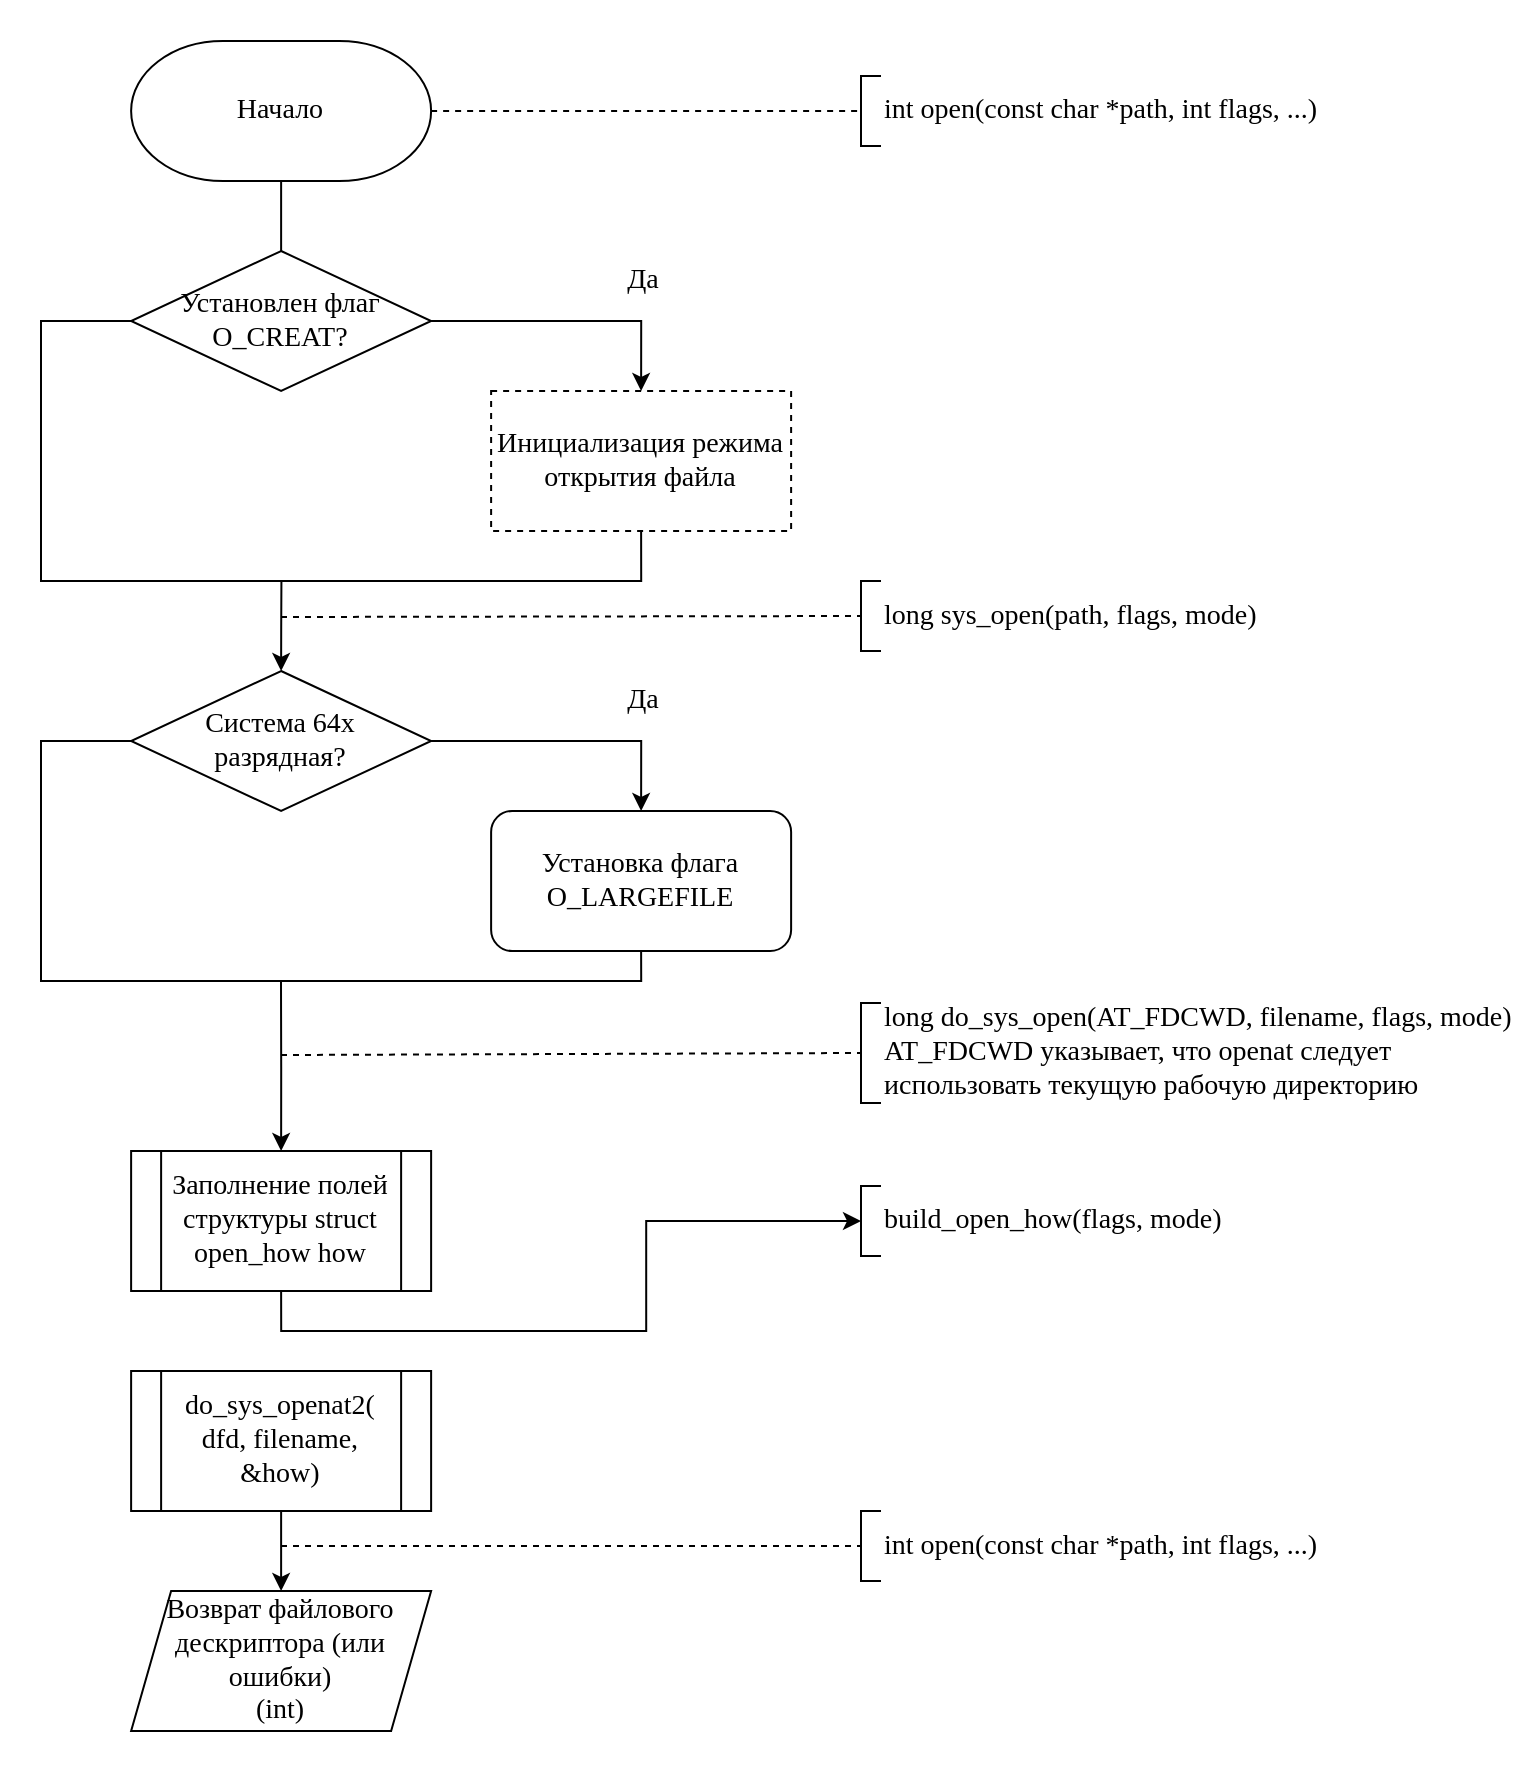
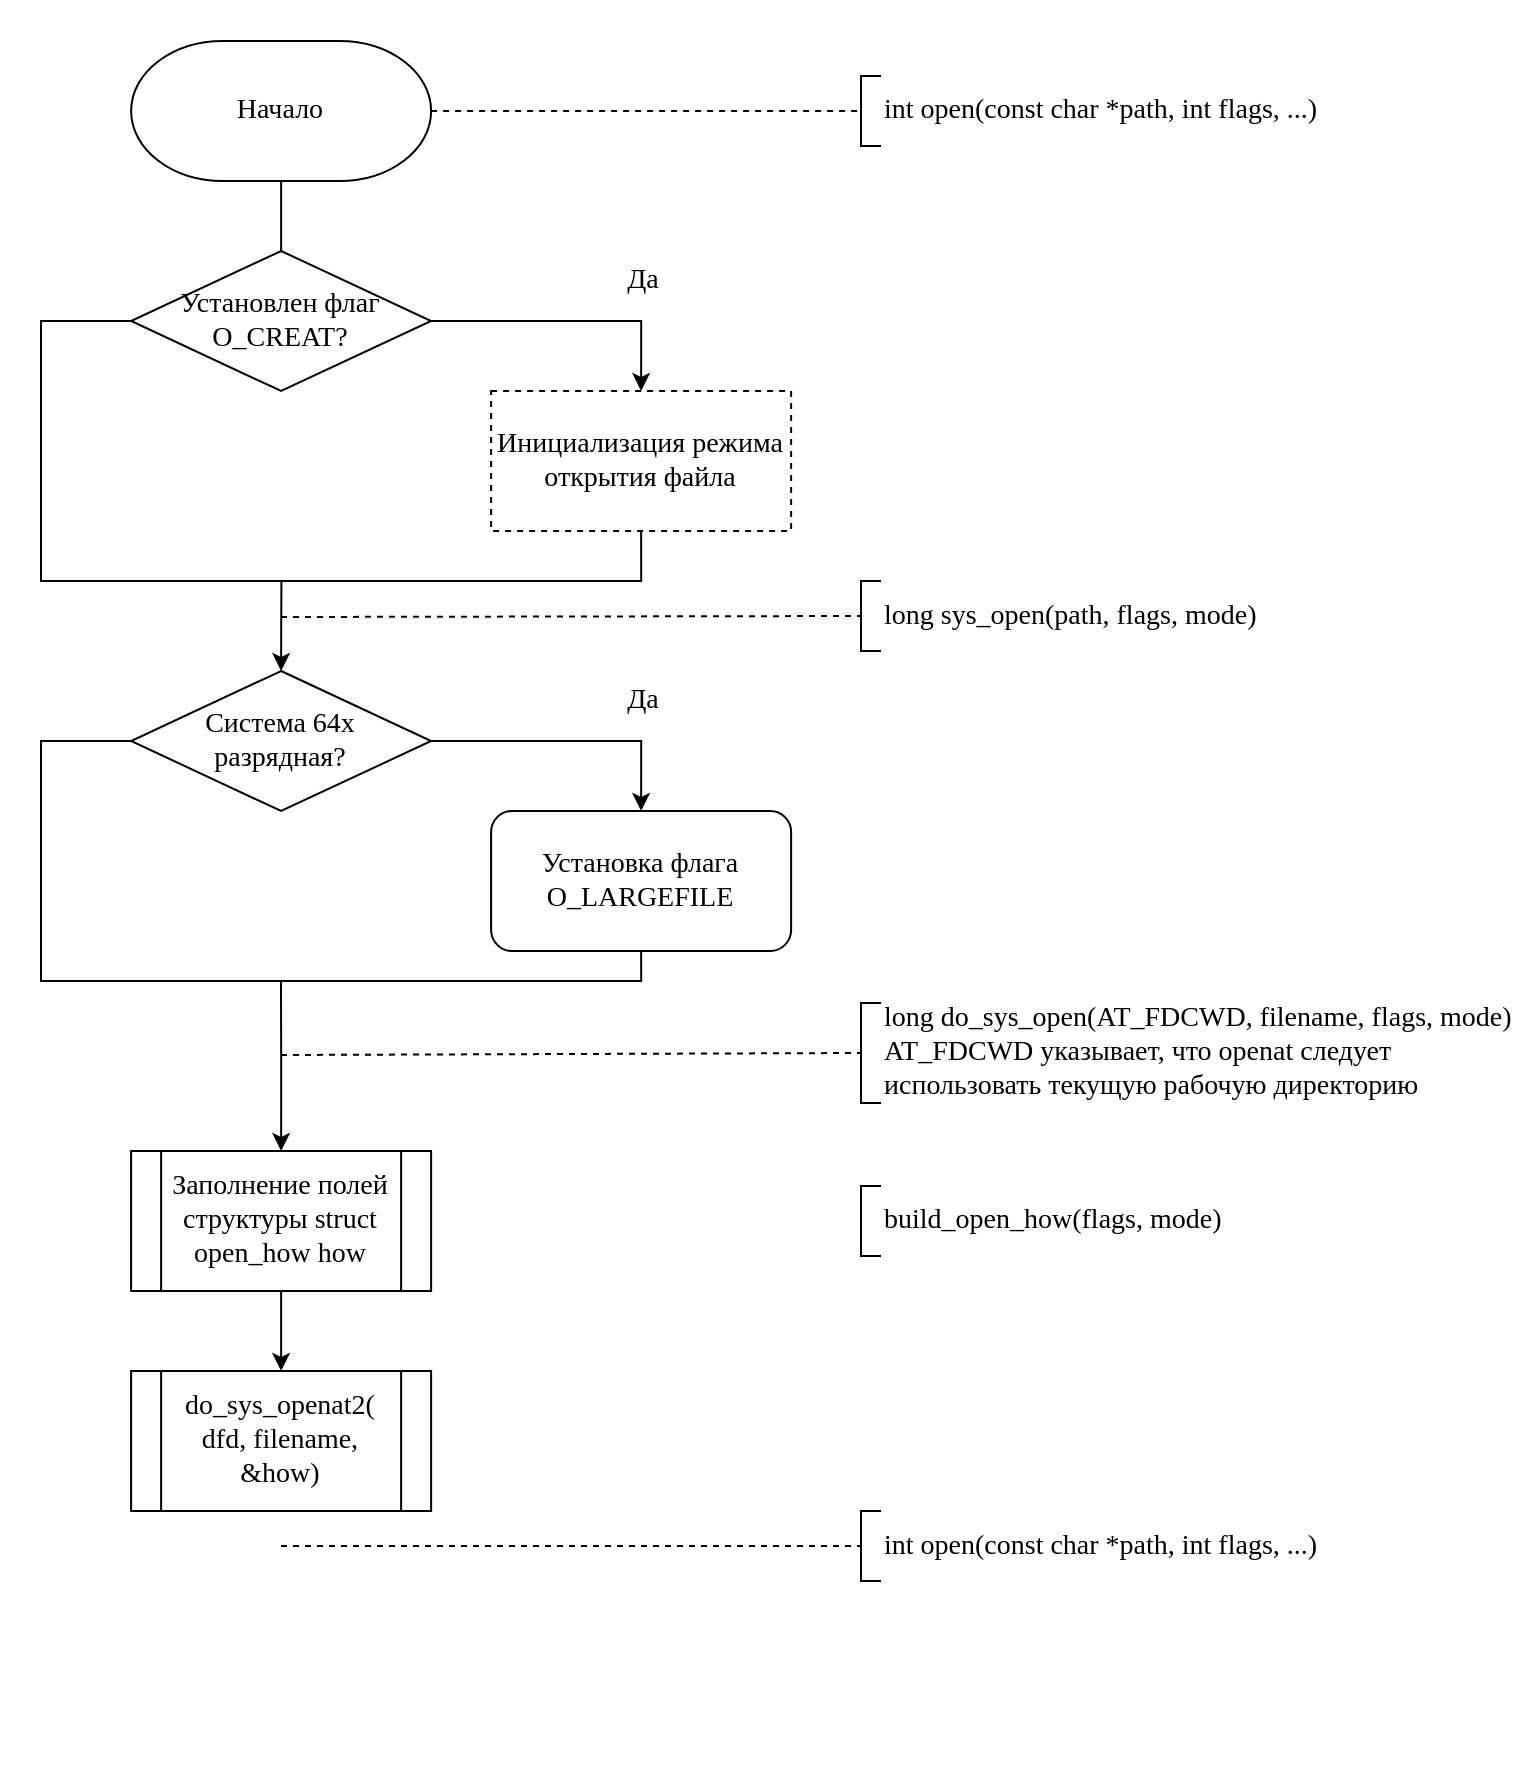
edge "Заполнение полей структуры struct open_how how" -> "build_open_how(flags, mode)": now "Заполнение полей структуры struct open_how how" -> "do_sys_openat2( dfd, filename, &how)"
edge "do_sys_openat2( dfd, filename, &how)" -> "Возврат файлового дескриптора (или ошибки) (int)": removed
node "Возврат файлового дескриптора (или ошибки) (int)": removed
